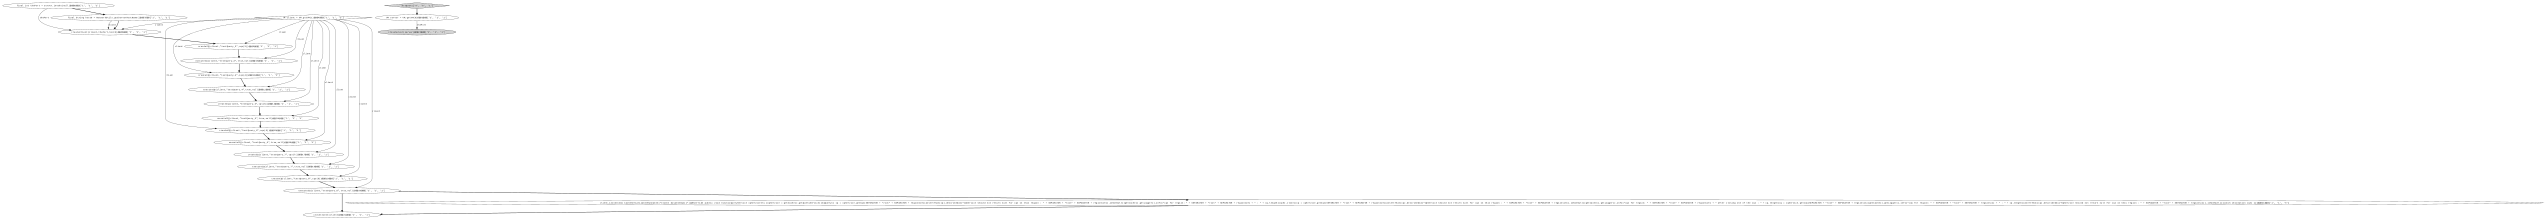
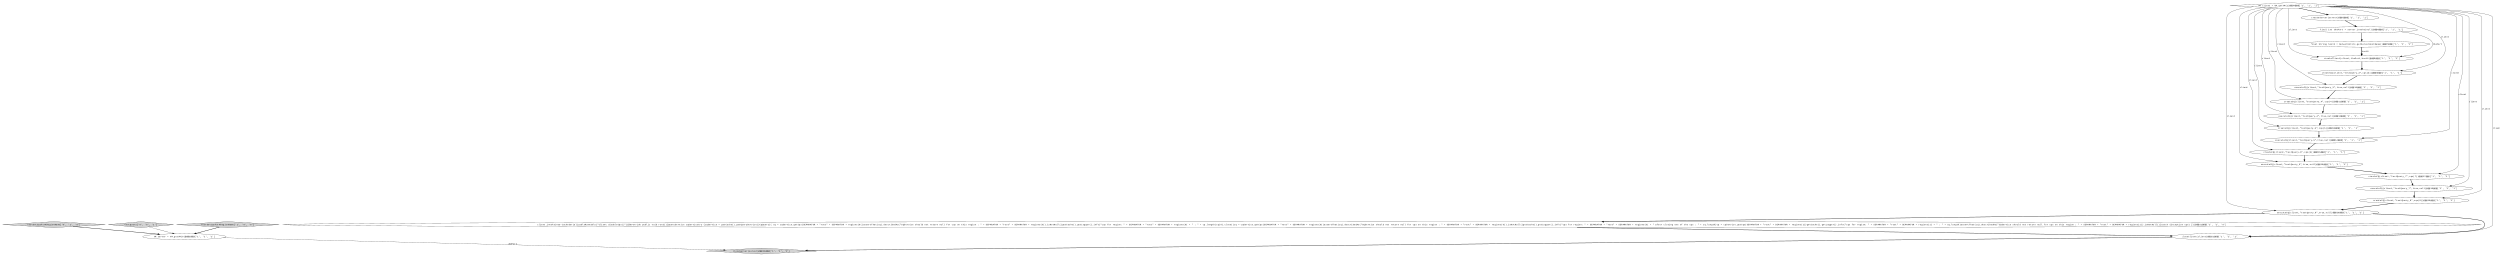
edge "testQuery['0', '0', '1']" -> "VM server = VM.getVM(0)@@@3@@@['1', '1', '1']": style bold -> solid
node "createServer(server)@@@5@@@['1', '1', '1']": added
node "closeServer(server)@@@22@@@['1', '1', '1']": shape ellipse -> diamond
edge "VM client = VM.getVM(1)@@@4@@@['1', '1', '1']" -> "closeClient(client)@@@21@@@['1', '1', '1']": added, label "client"
node "testGetCQsForARegionName['0', '1', '0']": added
node "testGetCQsForARegionName['1', '0', '0']": added
edge "closeClient(client)@@@21@@@['1', '1', '1']" -> "closeServer(server)@@@22@@@['1', '1', '1']": added
